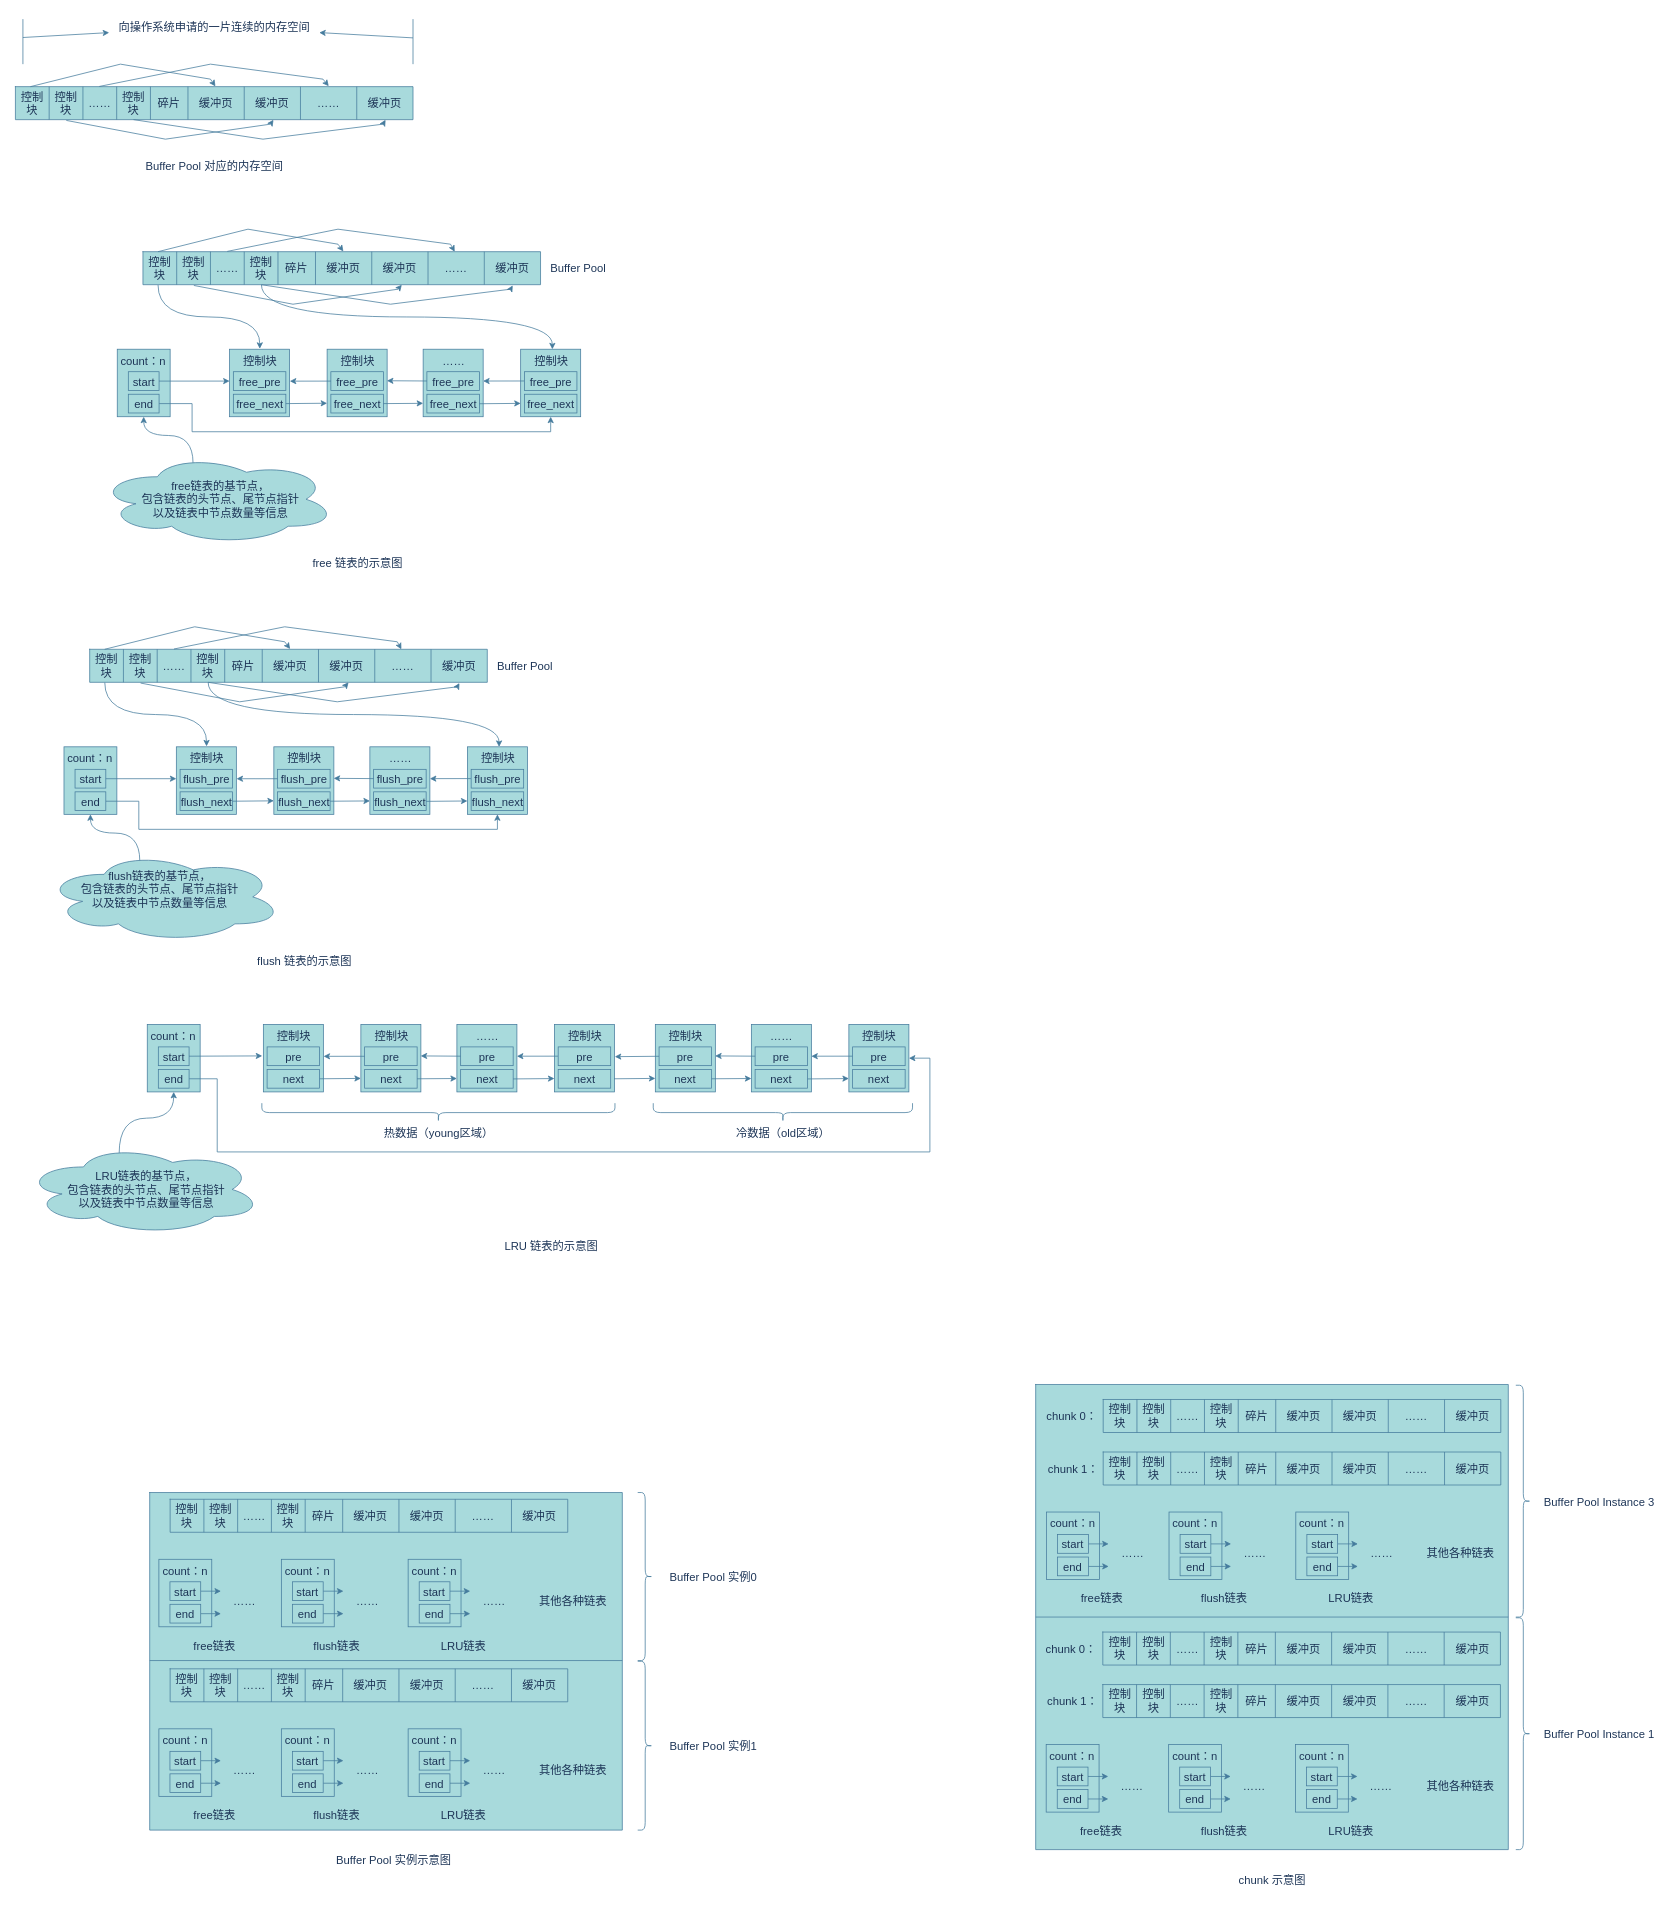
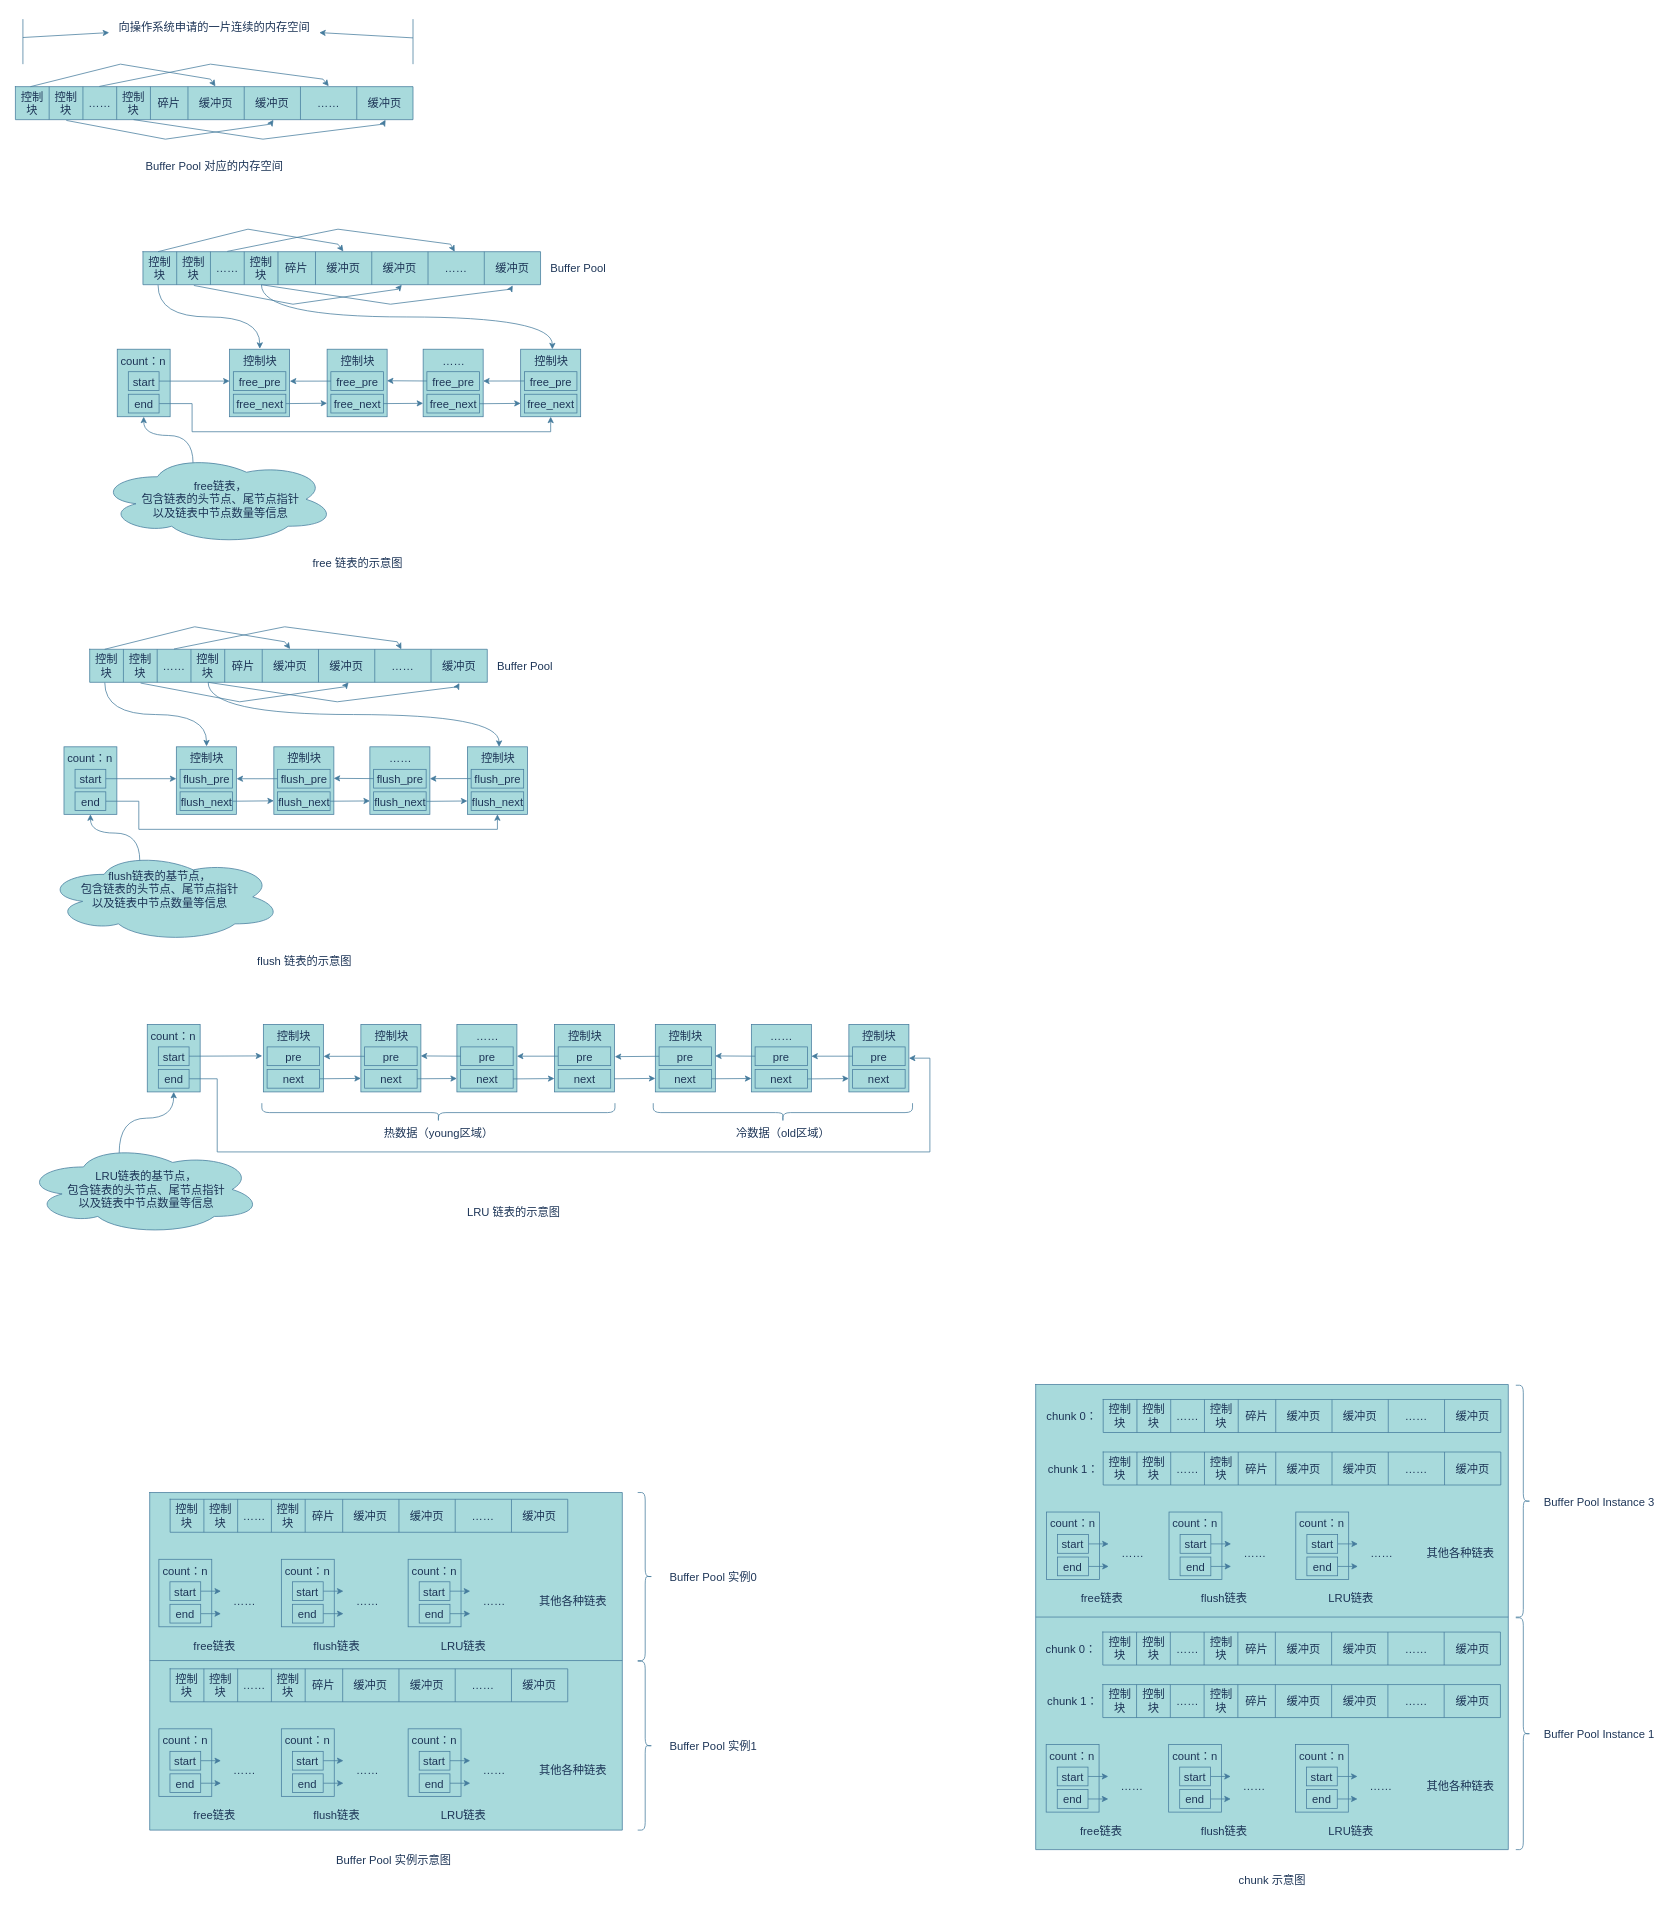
node "free链表的基节点， 包含链表的头节点、尾节点指针 以及链表中节点数量等信息": label "free链表的基节点， 包含链表的头节点、尾节点指针 以及链表中节点数量等信息" -> "free链表， 包含链表的头节点、尾节点指针 以及链表中节点数量等信息"
node "LRU 链表的示意图": moved (551, 1245) -> (513, 1212)
